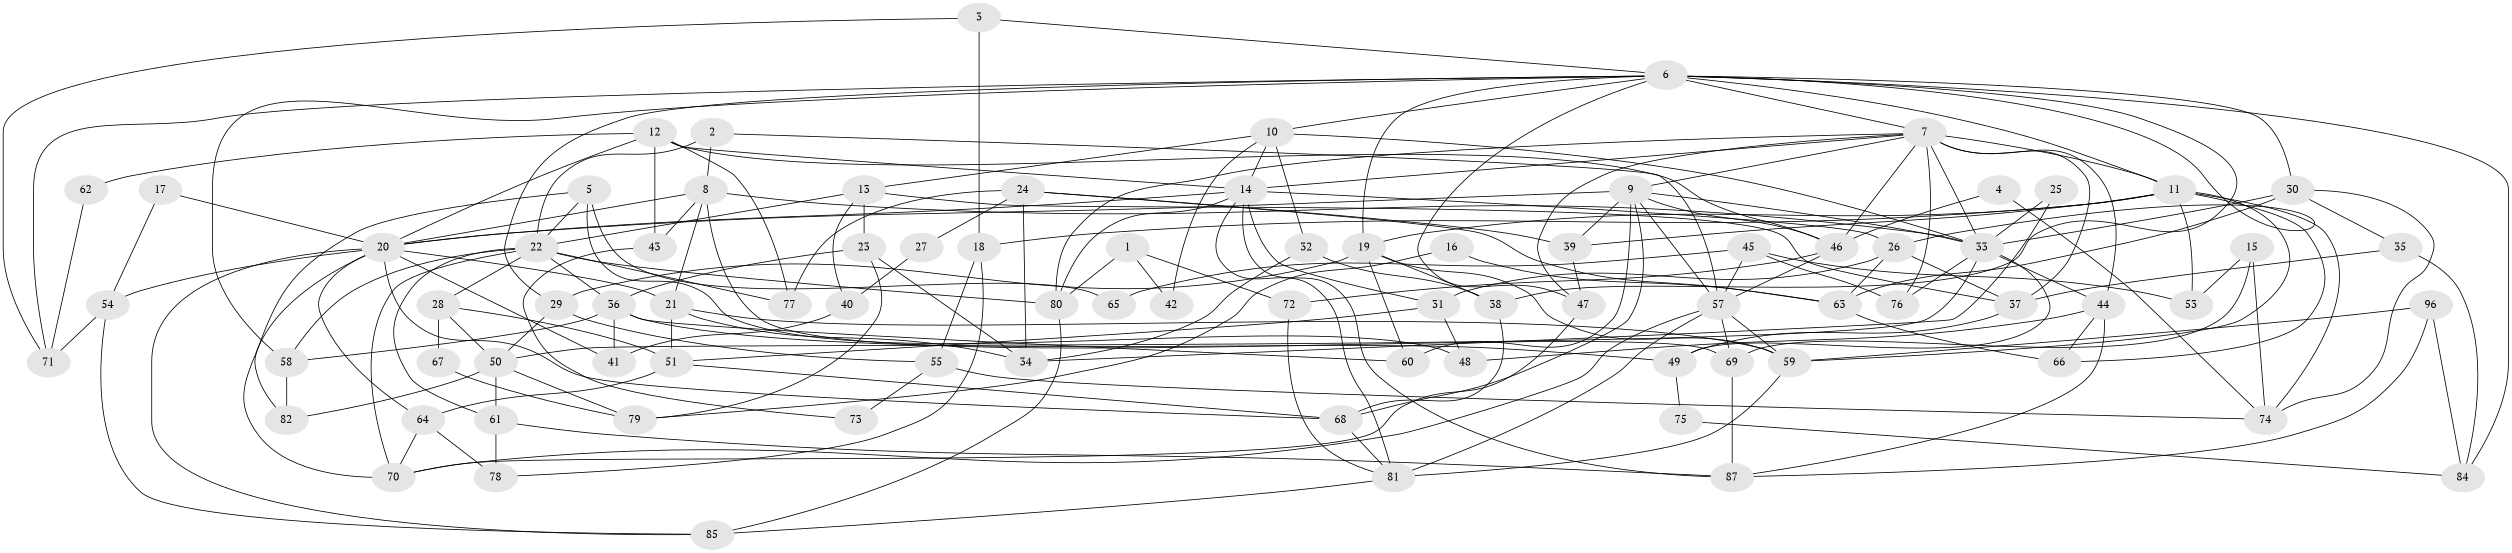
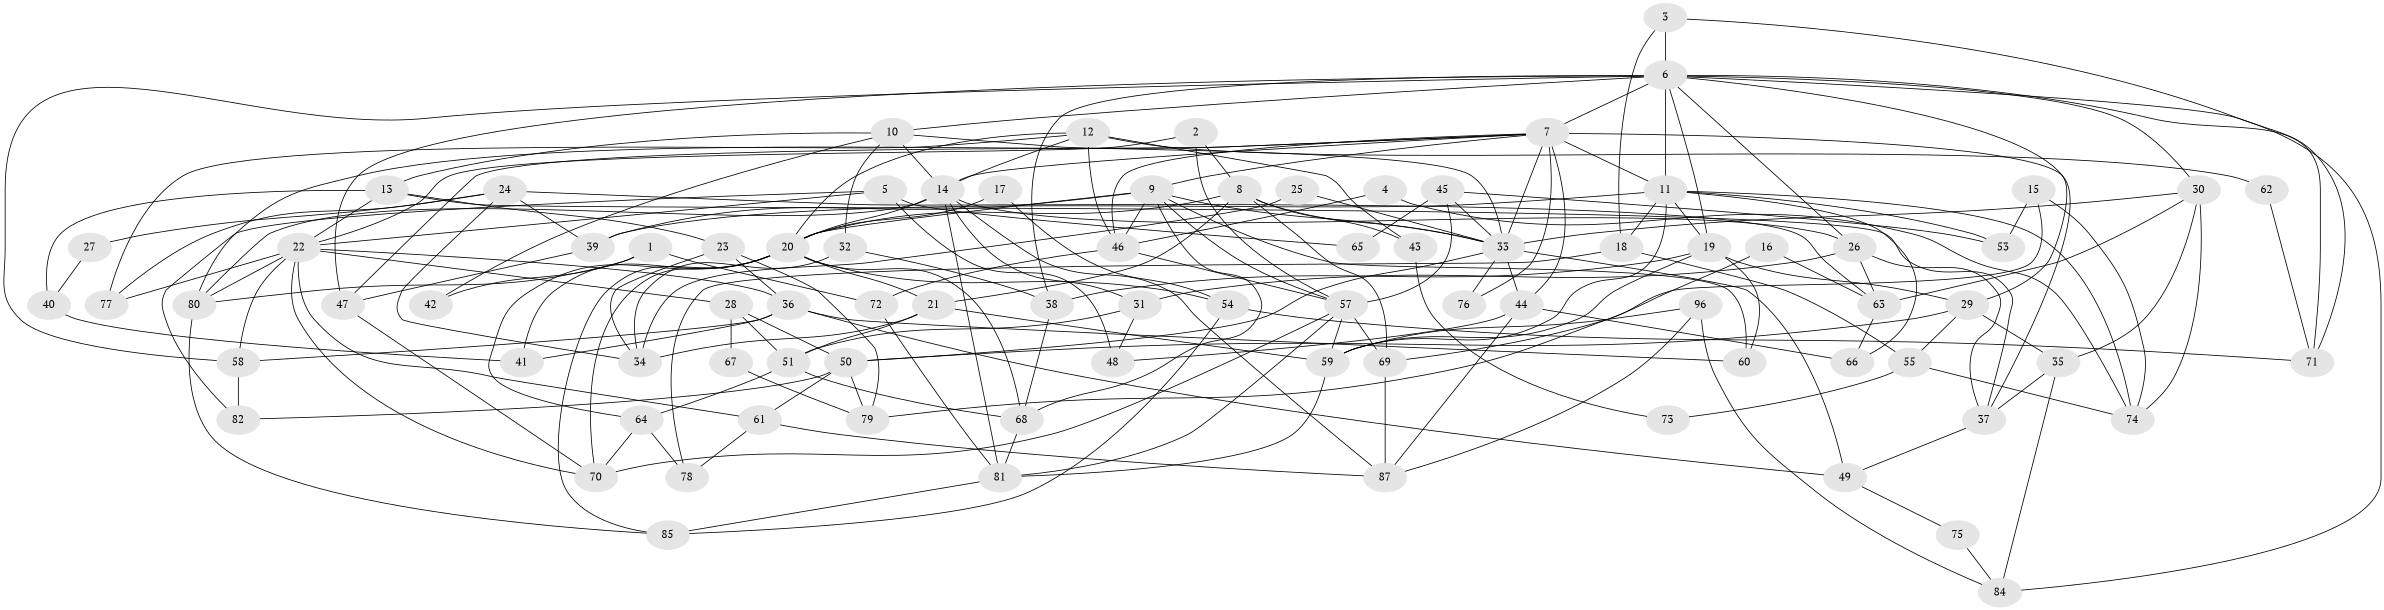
edge "45" -- "76": now "45" -- "33"
edge "29" -- "35": added
